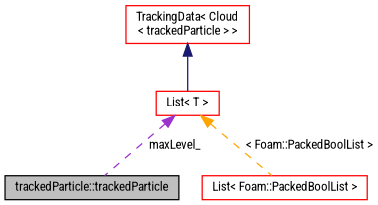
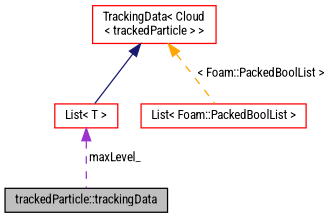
edge "List< Foam::PackedBoolList >" -> "List< T >": now "List< Foam::PackedBoolList >" -> "TrackingData< Cloud < trackedParticle > >"
node "trackedParticle::trackedParticle": label "trackedParticle::trackedParticle" -> "trackedParticle::trackingData"
